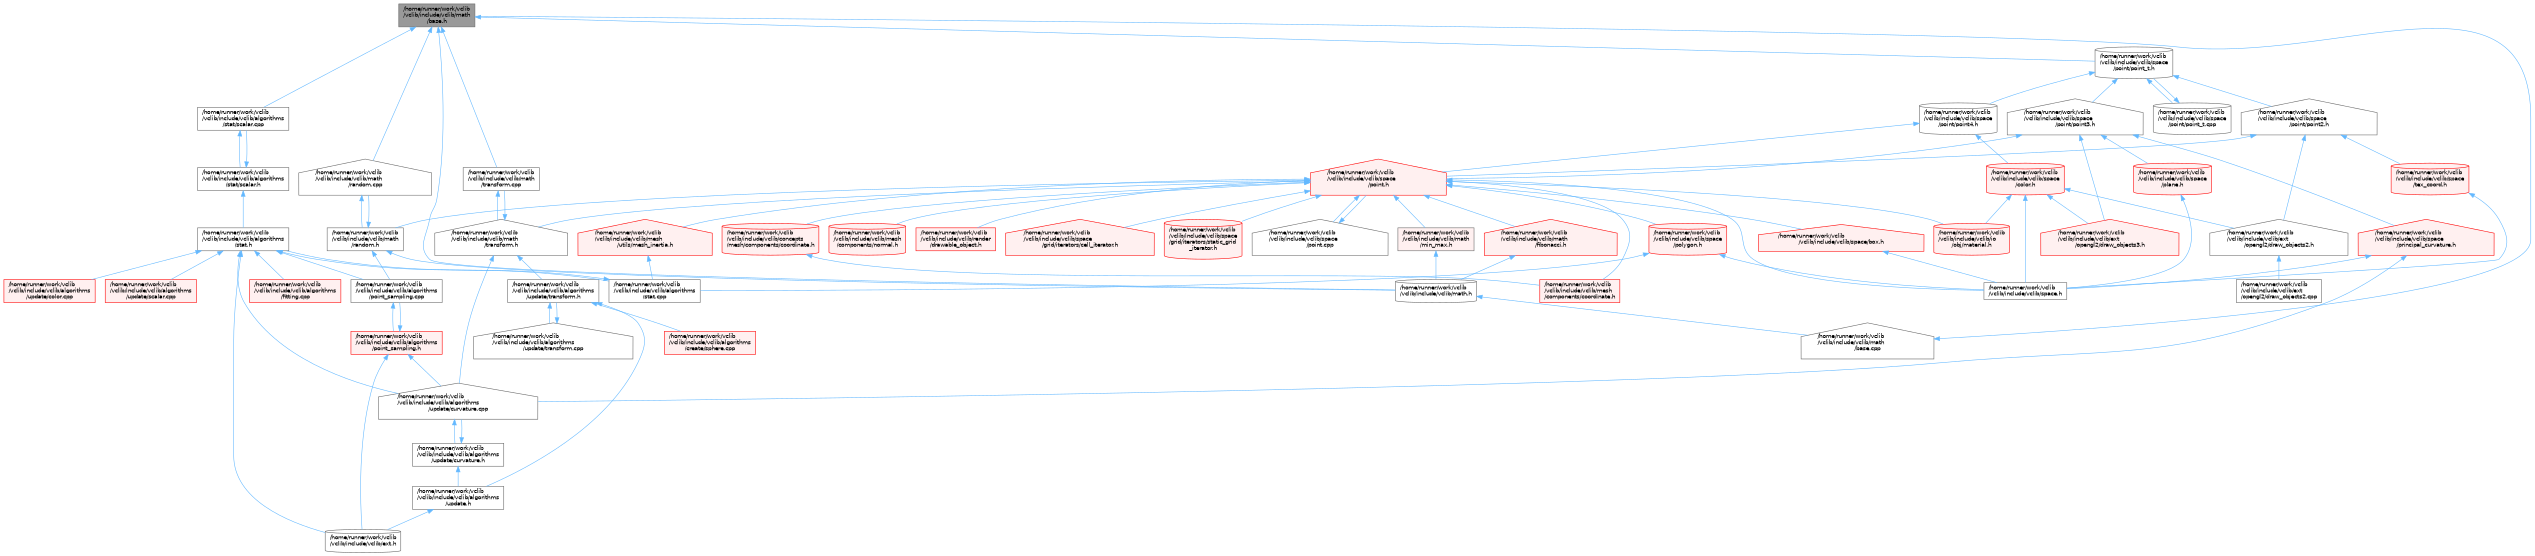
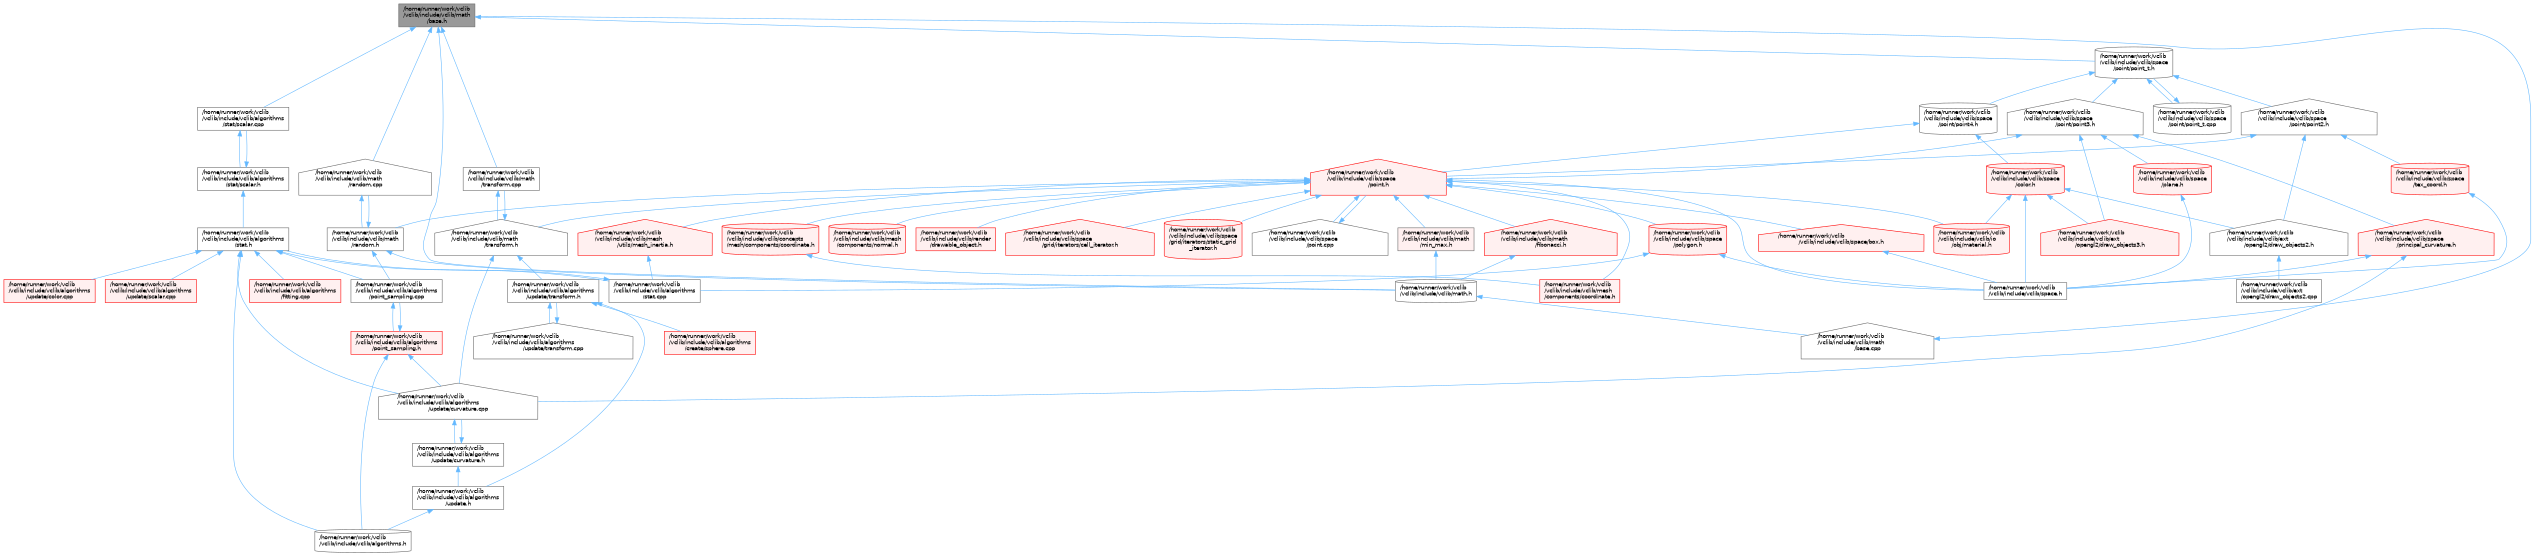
node "/home/runner/work/vclib /vclib/include/vclib/ext.h": label "/home/runner/work/vclib /vclib/include/vclib/ext.h" -> "/home/runner/work/vclib /vclib/include/vclib/algorithms.h"
